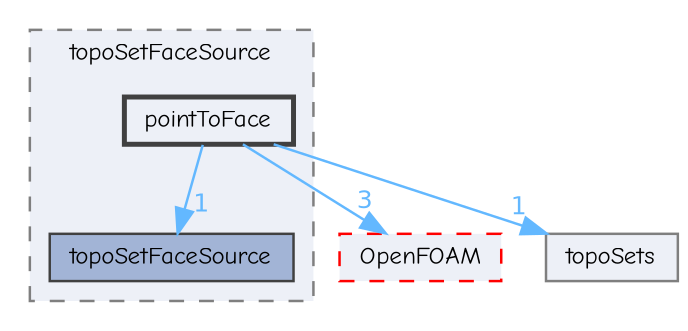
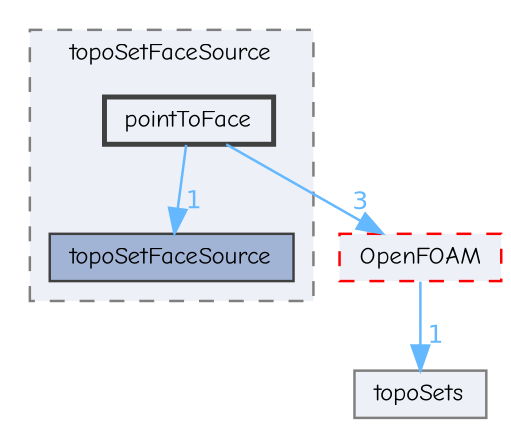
edge "pointToFace" -> "topoSets": now "OpenFOAM" -> "topoSets"
